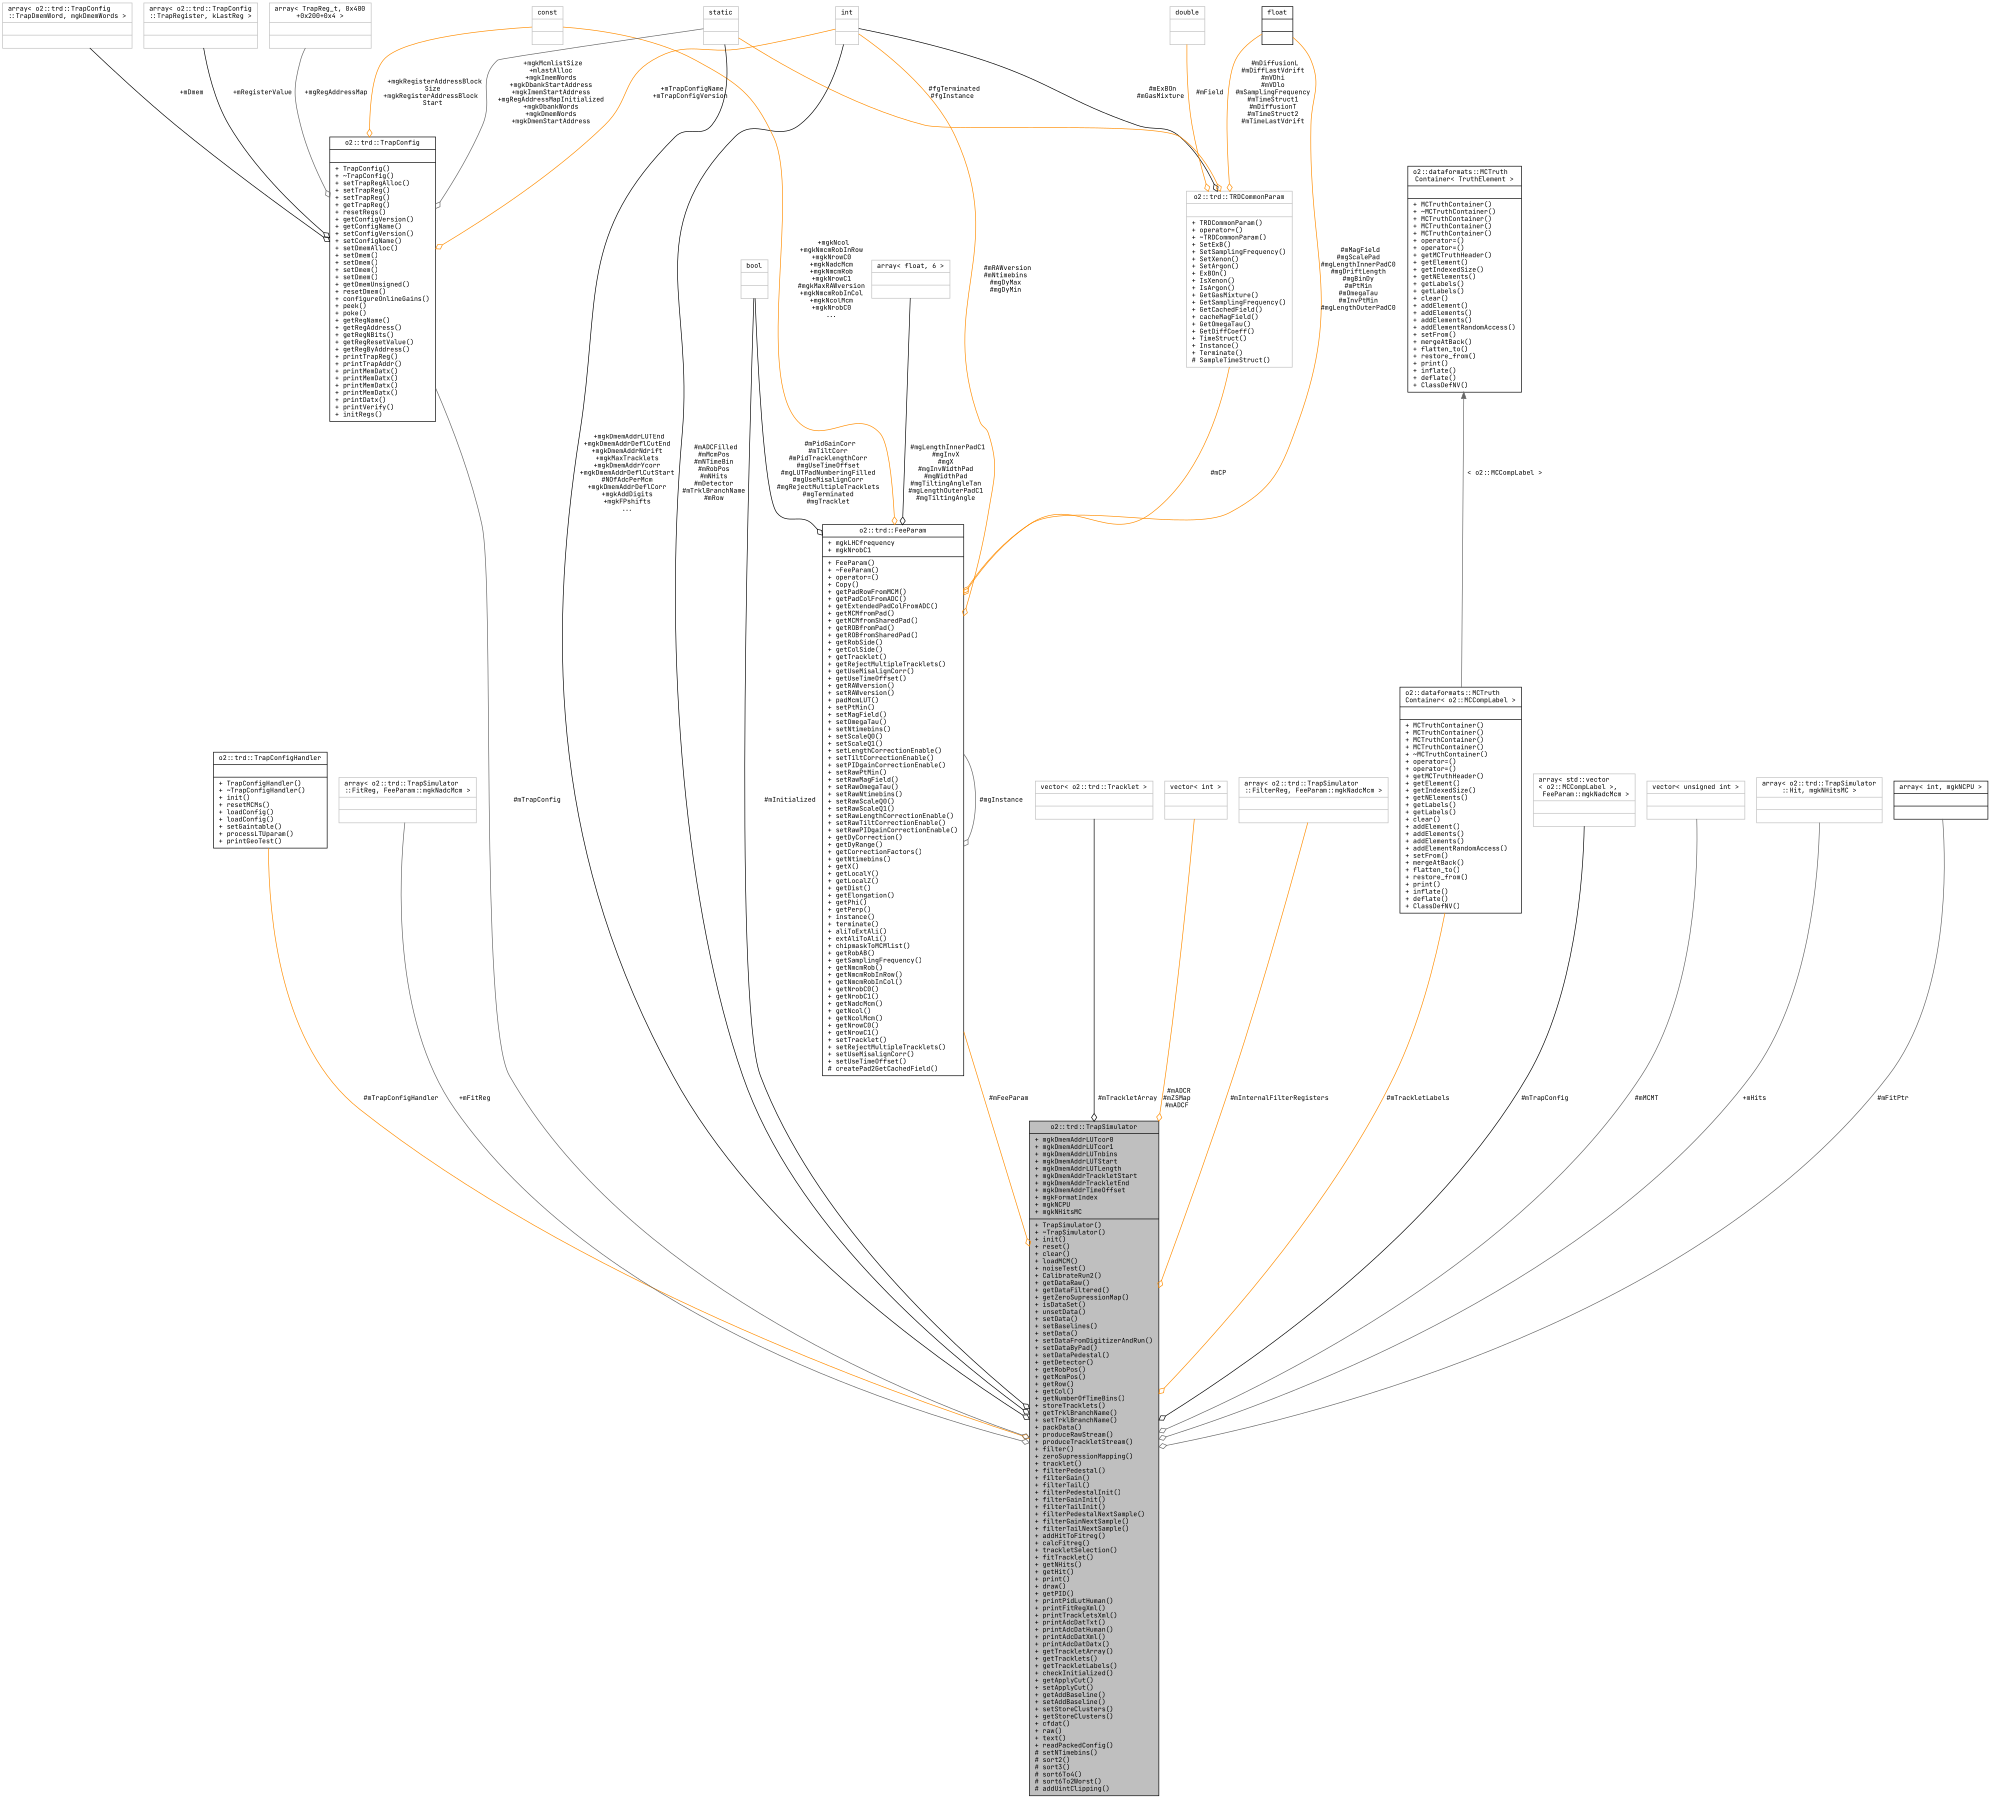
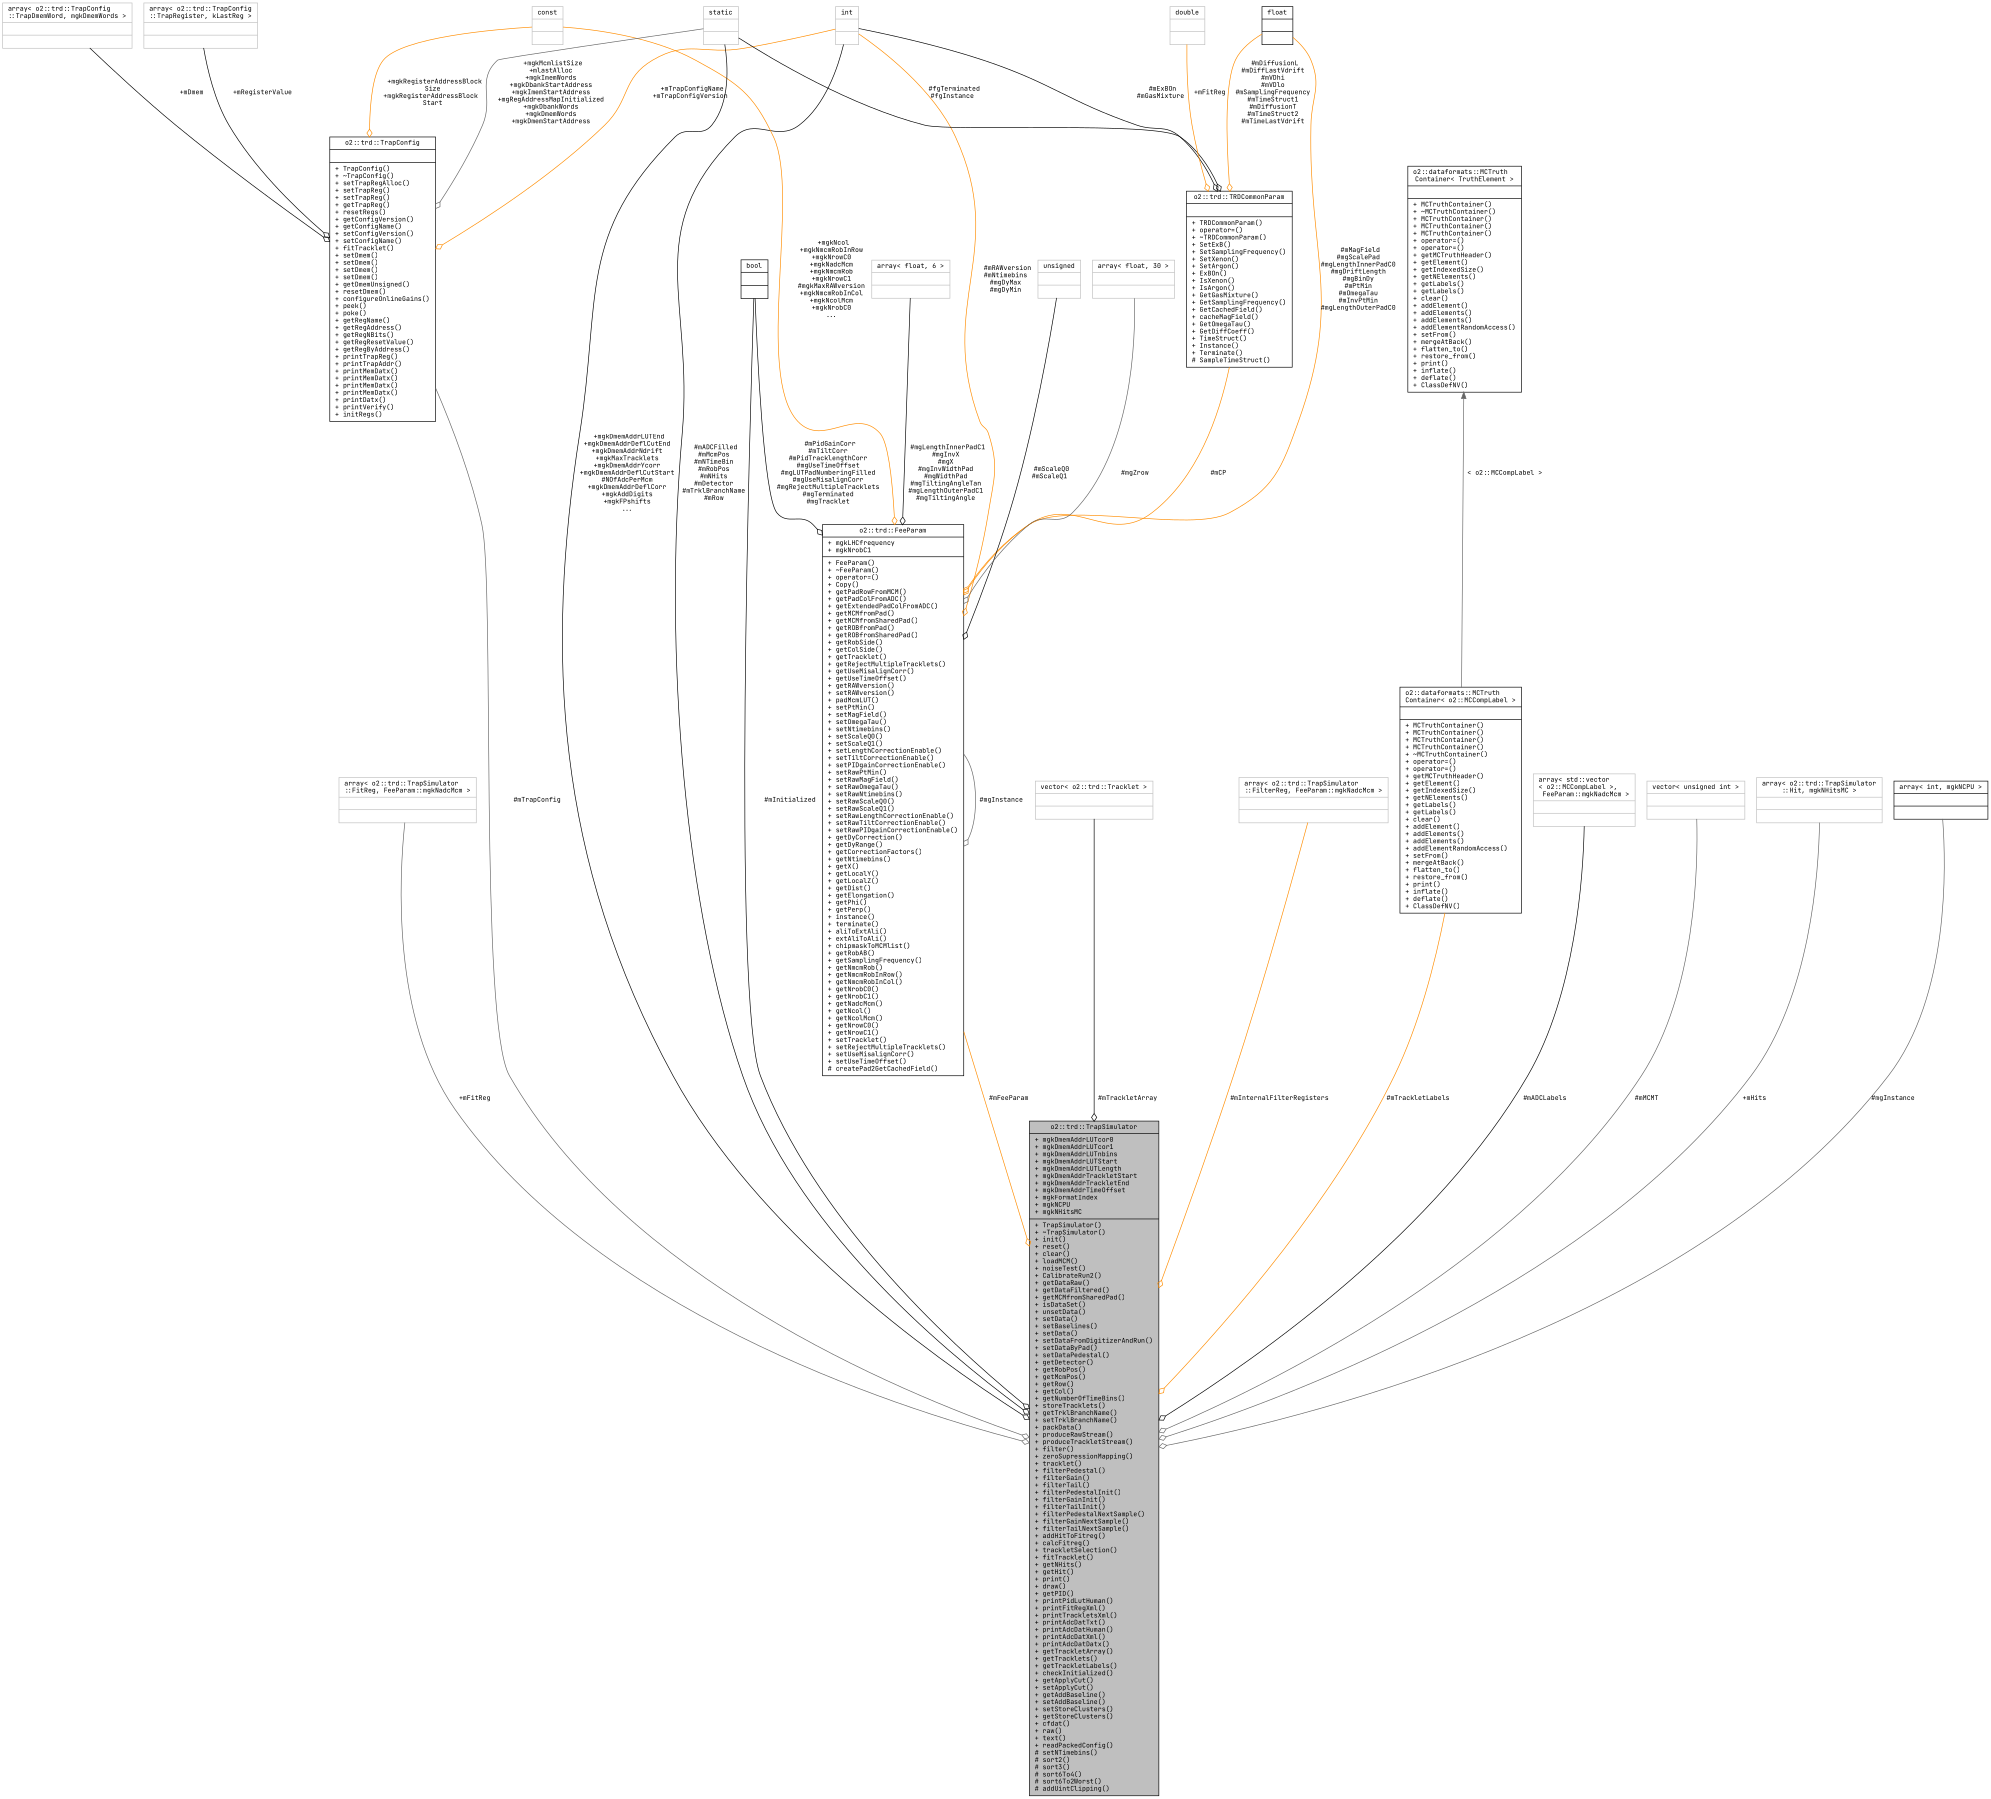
node "array< TrapReg_t, 0x400": removed
edge "double" -> "o2::trd::TRDCommonParam": label " #mField" -> " +mFitReg"
edge "static" -> "o2::trd::TRDCommonParam": color darkorange -> black
node "o2::trd::TrapConfig": text "+ setDmemAlloc()" -> "+ fitTracklet()"
node "bool": color grey75 -> black
node "unsigned": added
node "array< float, 30 >": added
node "o2::trd::TRDCommonParam": color grey75 -> black
node "o2::trd::TrapConfigHandler": removed
node "vector< int >": removed
edge "array< std::vector" -> "o2::trd::TrapSimulator": label " #mTrapConfig" -> " #mADCLabels"
edge "array< int, mgkNCPU >" -> "o2::trd::TrapSimulator": label " #mFitPtr" -> " #mgInstance"
node "o2::trd::TrapSimulator": text "+ getZeroSupressionMap()" -> "+ getMCMfromSharedPad()"
